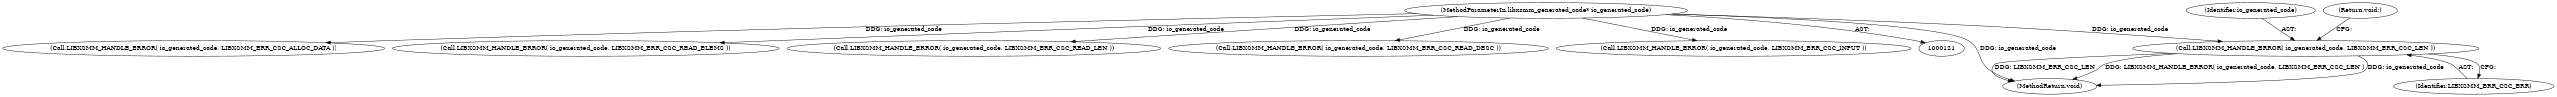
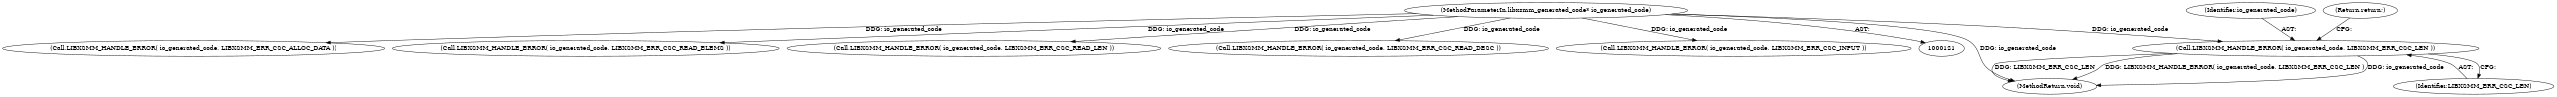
node "(Return,void;)": label "(Return,void;)" -> "(Return,return;)"
node "(Identifier,LIBXSMM_ERR_CSC_ERR)": label "(Identifier,LIBXSMM_ERR_CSC_ERR)" -> "(Identifier,LIBXSMM_ERR_CSC_LEN)"
